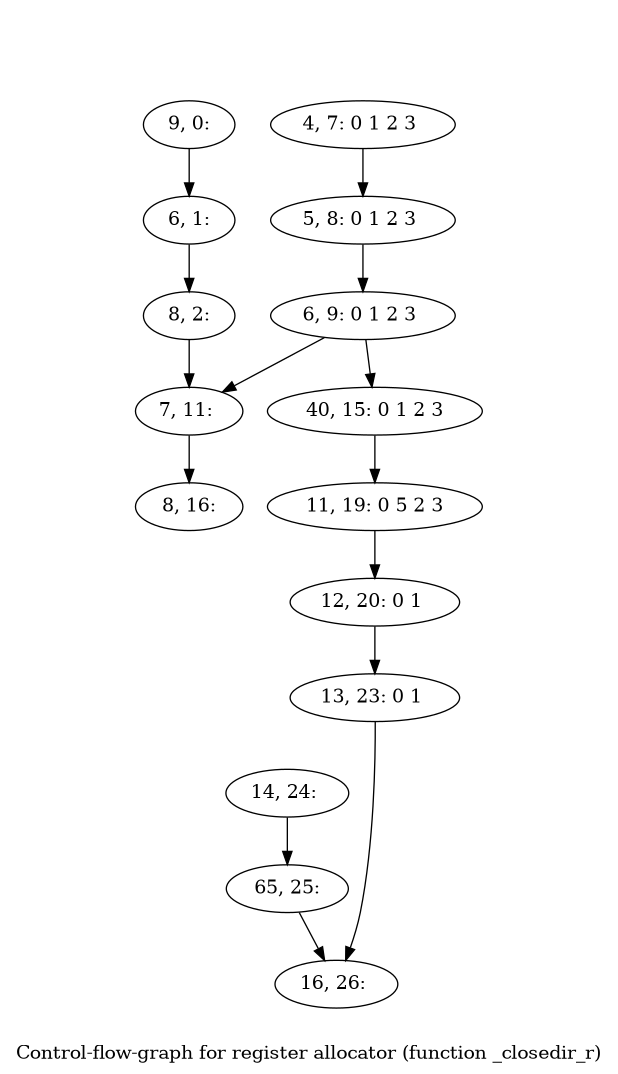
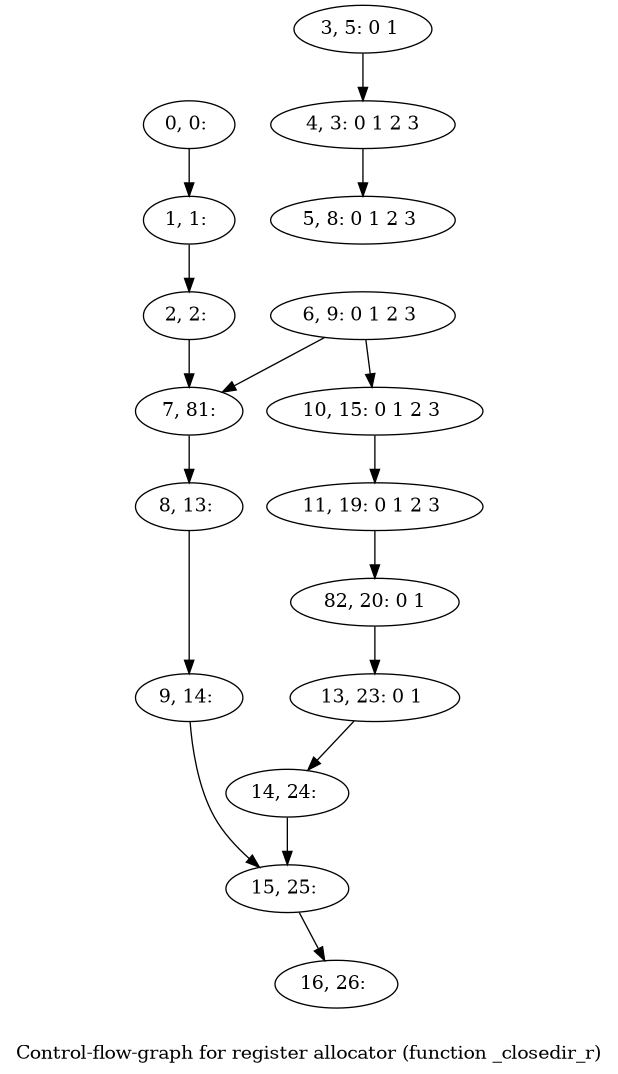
node "3, 5: 0 1": added
node "9, 0:": label "9, 0:" -> "0, 0:"
node "4, 7: 0 1 2 3": label "4, 7: 0 1 2 3" -> "4, 3: 0 1 2 3"
node "6, 1:": label "6, 1:" -> "1, 1:"
edge "5, 8: 0 1 2 3" -> "6, 9: 0 1 2 3": removed
node "8, 2:": label "8, 2:" -> "2, 2:"
node "7, 11:": label "7, 11:" -> "7, 81:"
node "40, 15: 0 1 2 3": label "40, 15: 0 1 2 3" -> "10, 15: 0 1 2 3"
node "8, 16:": label "8, 16:" -> "8, 13:"
node "11, 19: 0 5 2 3": label "11, 19: 0 5 2 3" -> "11, 19: 0 1 2 3"
node "12, 20: 0 1": label "12, 20: 0 1" -> "82, 20: 0 1"
node "9, 14:": added
edge "13, 23: 0 1" -> "16, 26:": now "13, 23: 0 1" -> "14, 24:"
node "65, 25:": label "65, 25:" -> "15, 25:"
